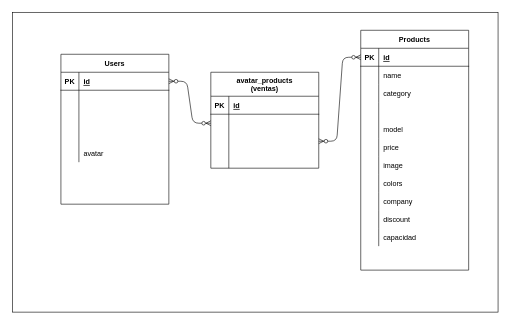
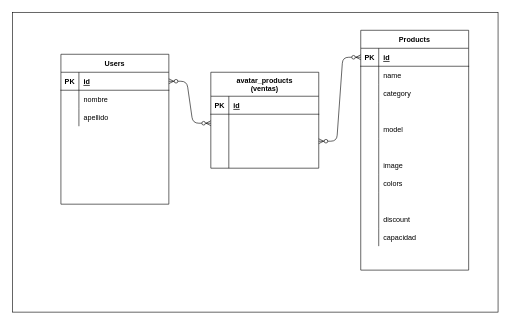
node "nombre": added
node "apellido": added
node "price": removed
node "avatar": removed
node "company": removed
